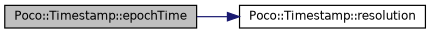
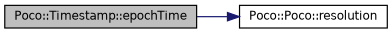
node "Poco::Timestamp::resolution": label "Poco::Timestamp::resolution" -> "Poco::Poco::resolution"
